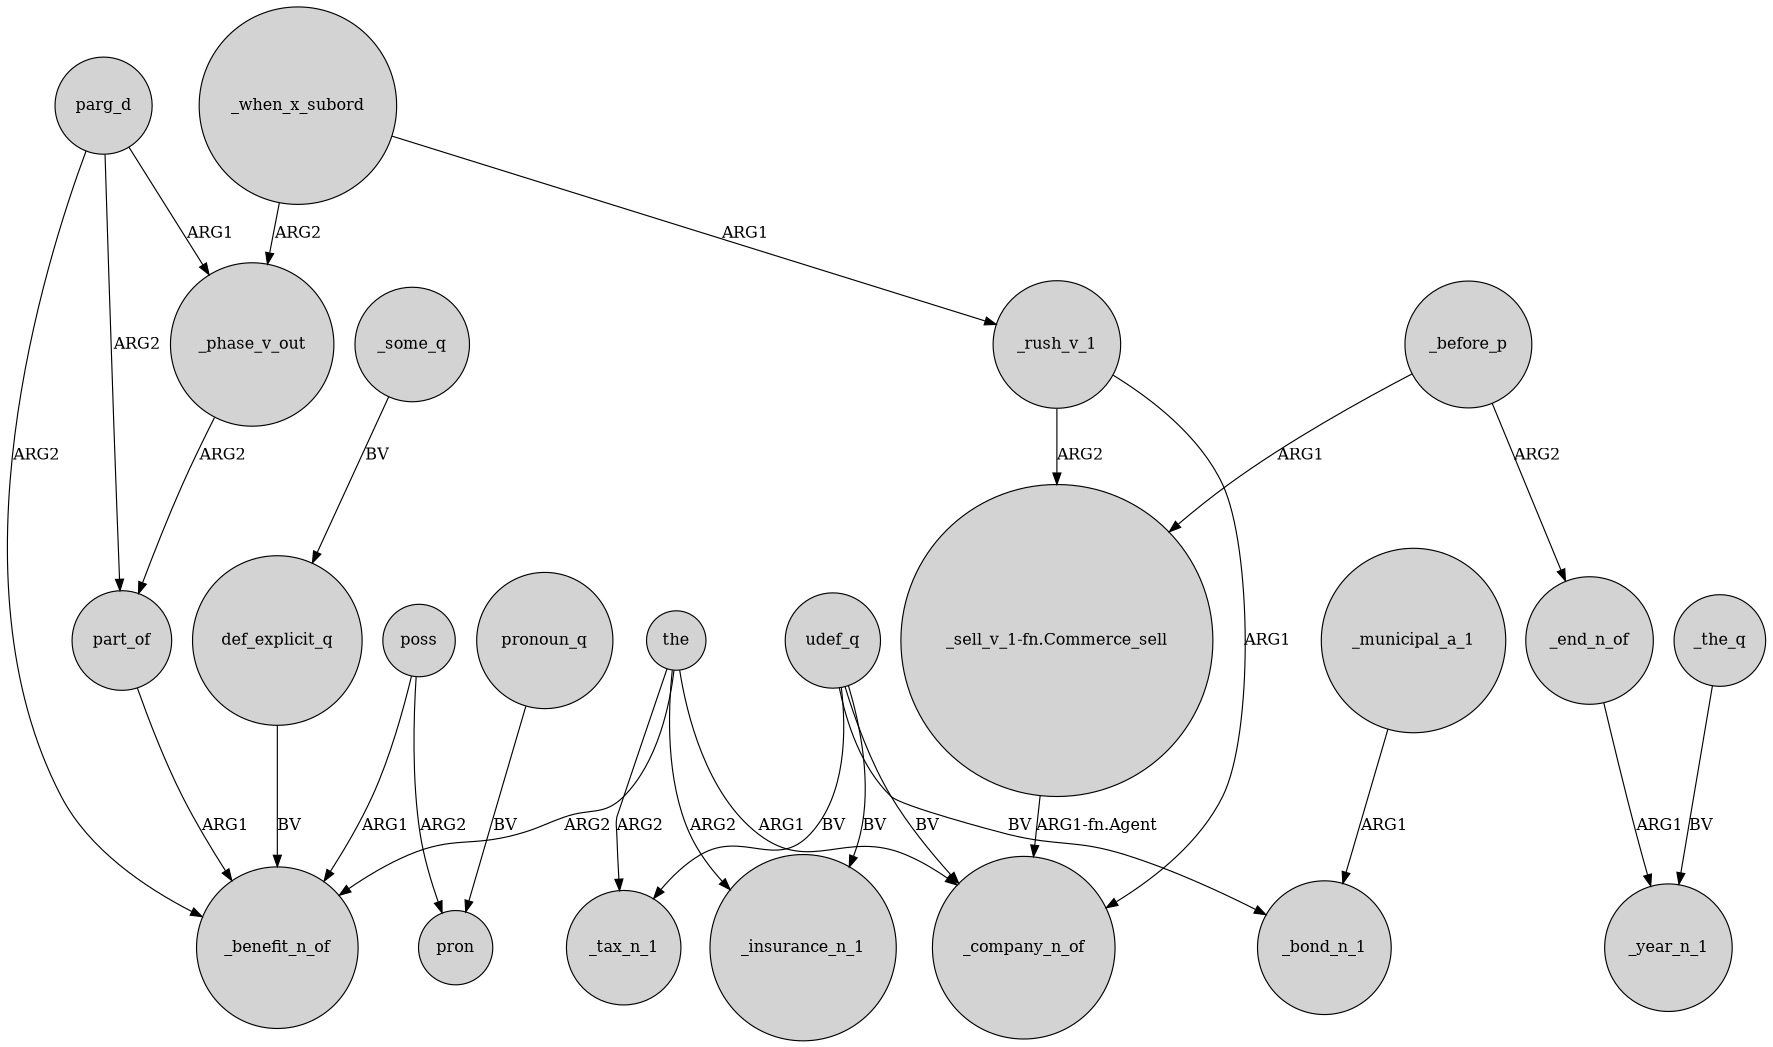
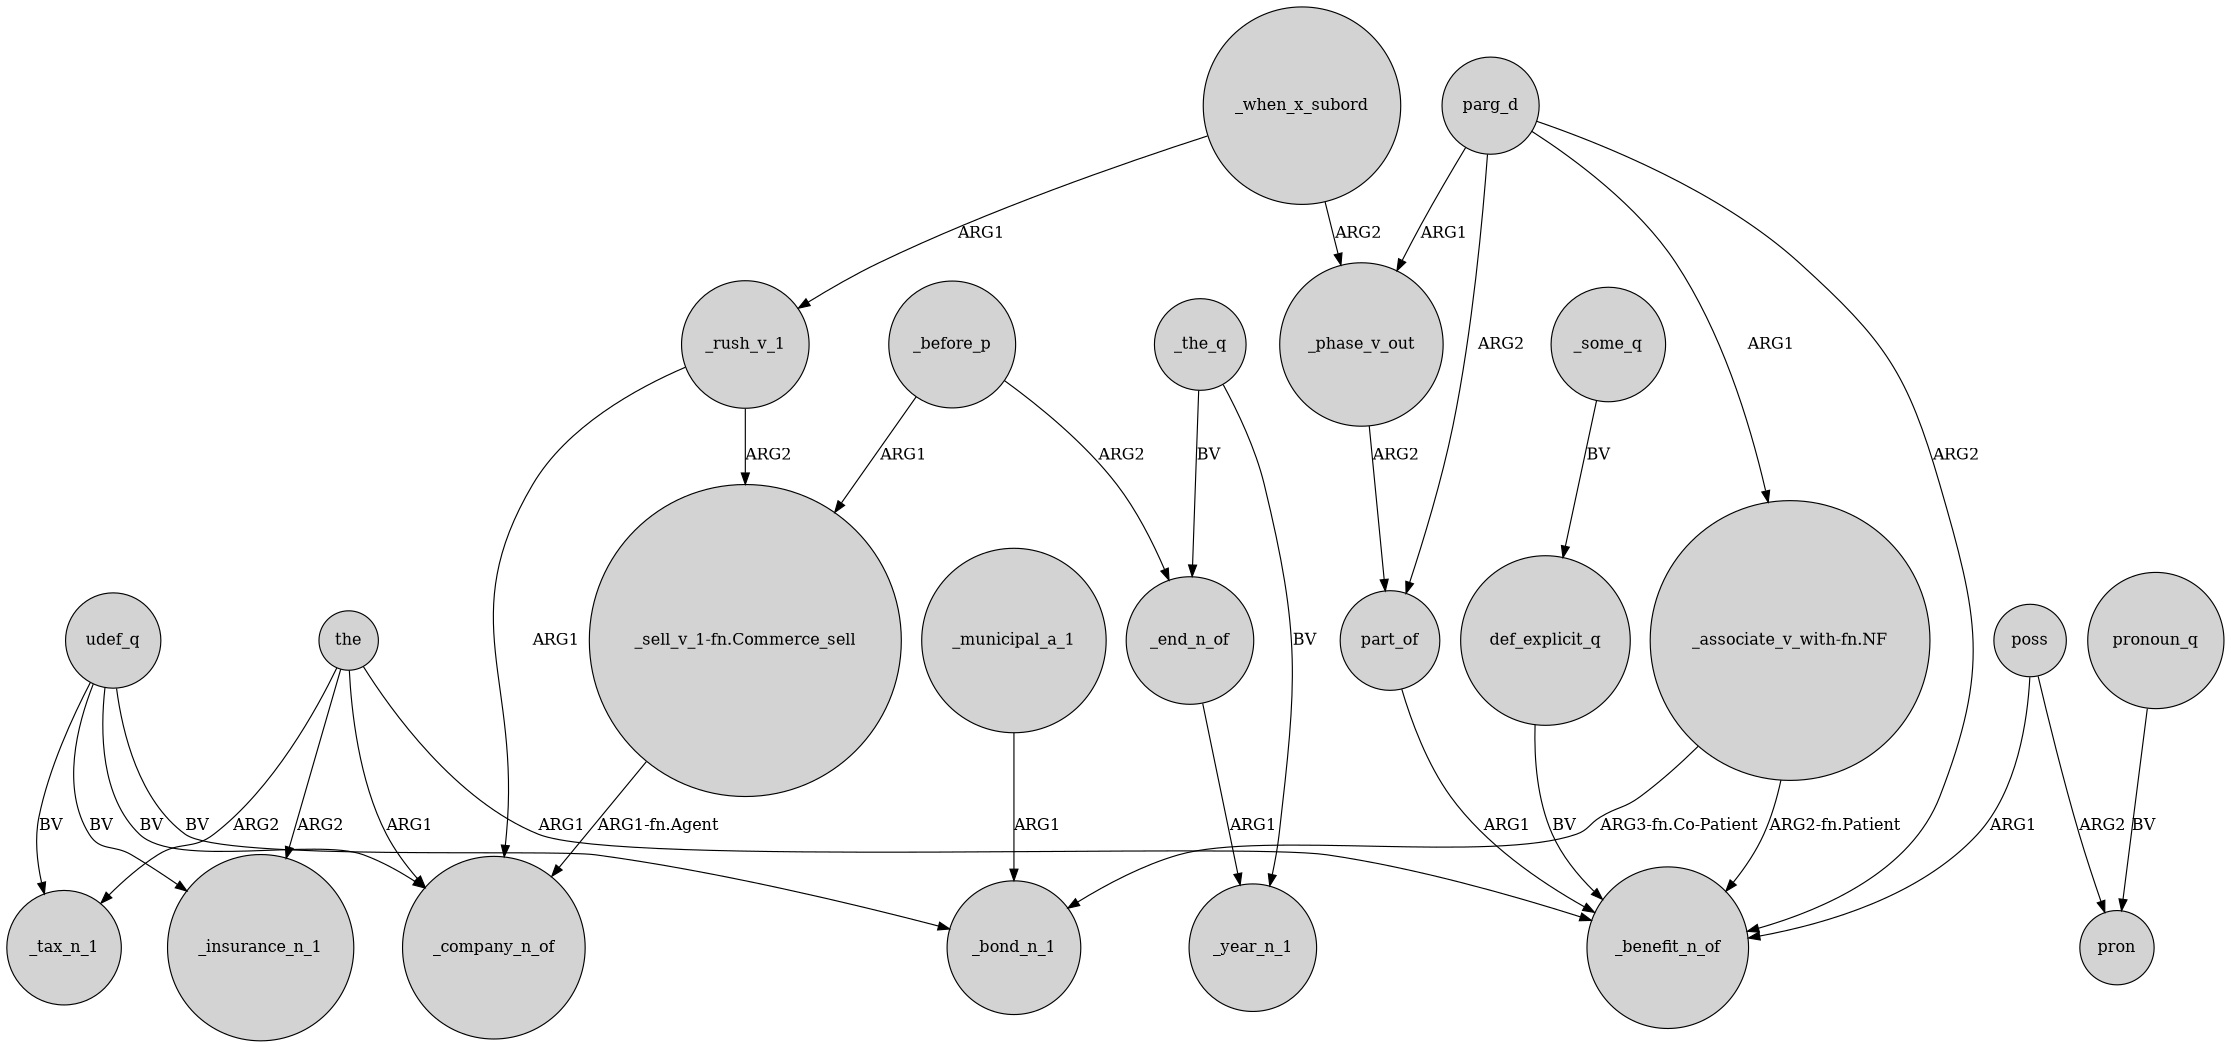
edge "_the_q" -> "_end_n_of": added, label "BV"
node "_associate_v_with-fn.NF": added
edge "the" -> "_benefit_n_of": label "ARG2" -> "ARG1"
